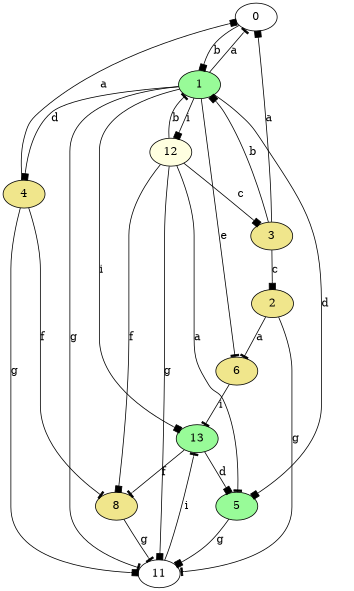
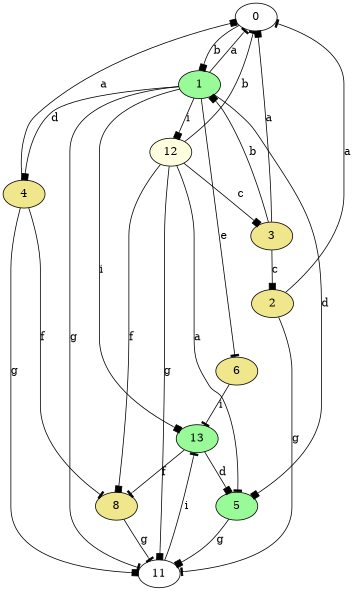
edge "12" -> "1": now "12" -> "0"
edge "2" -> "6": now "2" -> "0"
